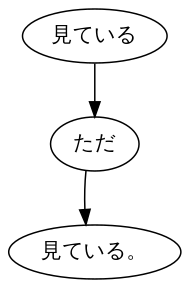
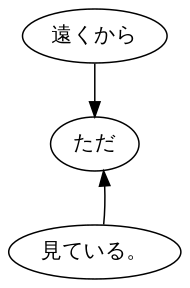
node "見ている": label "見ている" -> "遠くから"
edge "ただ" -> "見ている。": reversed
